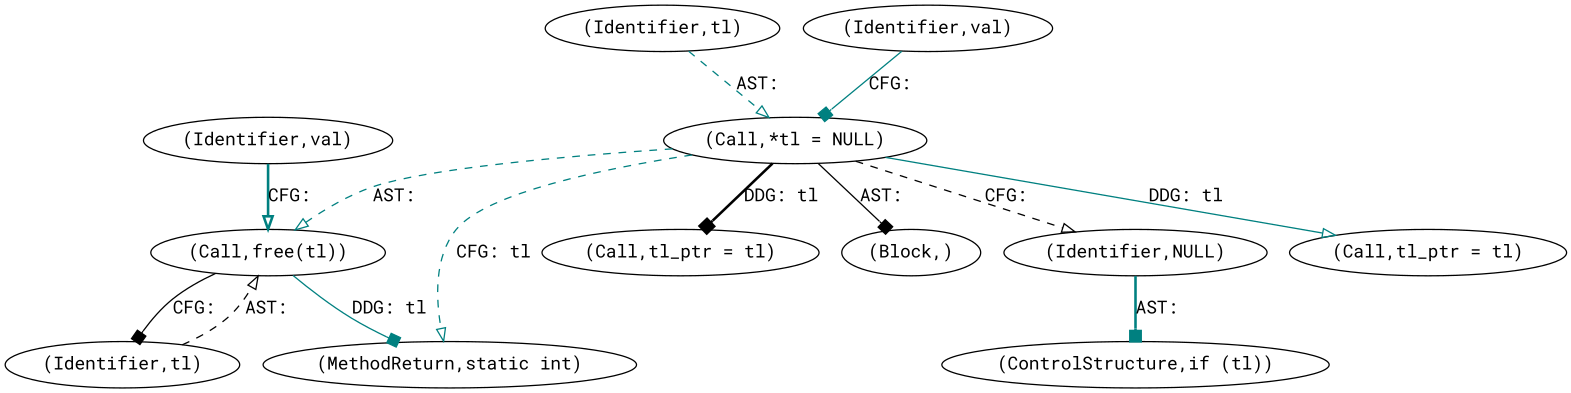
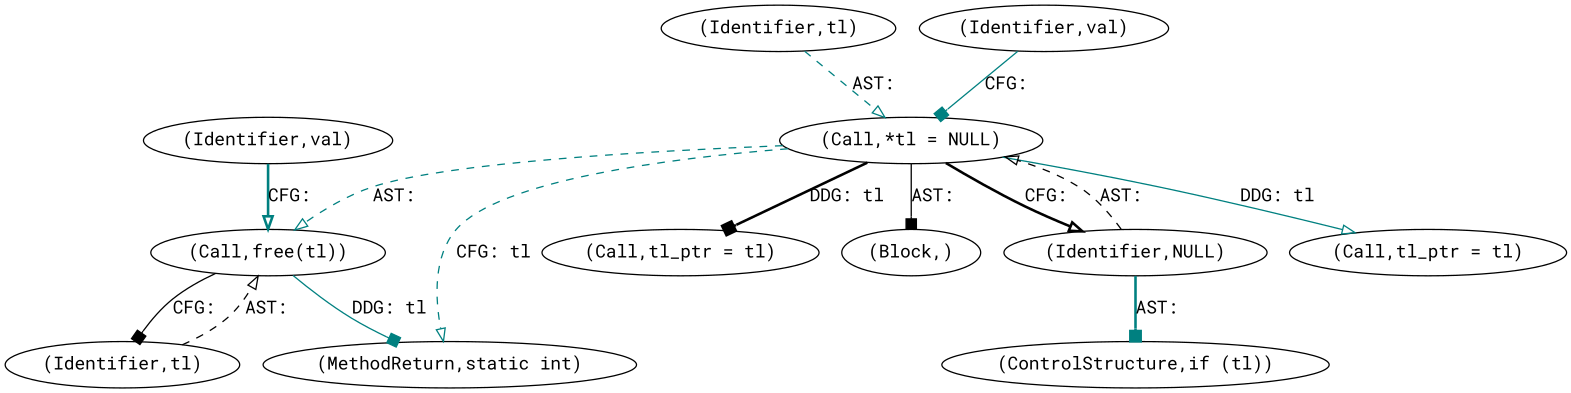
edge "(Identifier,NULL)" -> "(Call,*tl = NULL)": added, label "AST:"
edge "(Call,*tl = NULL)" -> "(Identifier,NULL)": style dashed -> bold
